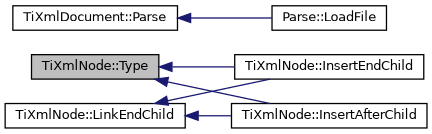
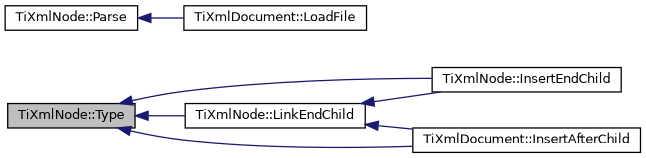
node "TiXmlDocument::Parse": label "TiXmlDocument::Parse" -> "TiXmlNode::Parse"
node "Parse::LoadFile": label "Parse::LoadFile" -> "TiXmlDocument::LoadFile"
edge "TiXmlNode::LinkEndChild" -> "TiXmlNode::Type": added
node "TiXmlNode::InsertAfterChild": label "TiXmlNode::InsertAfterChild" -> "TiXmlDocument::InsertAfterChild"
